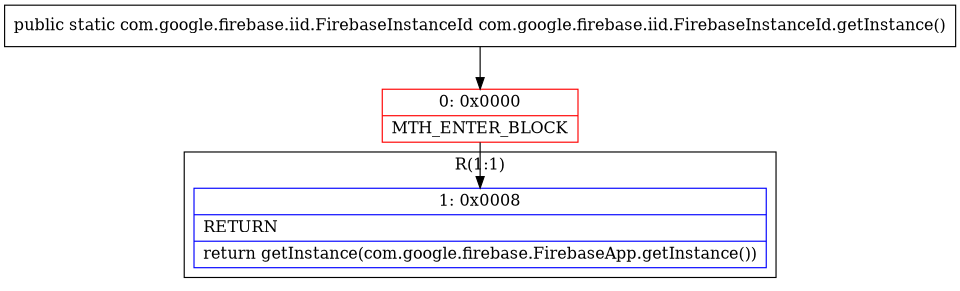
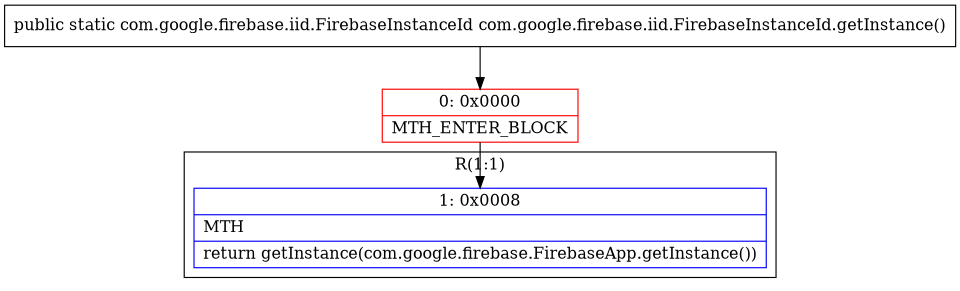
node "1: 0x0008": text "RETURN" -> "MTH"
